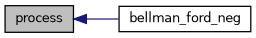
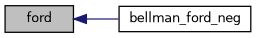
node "process": label "process" -> "ford"
